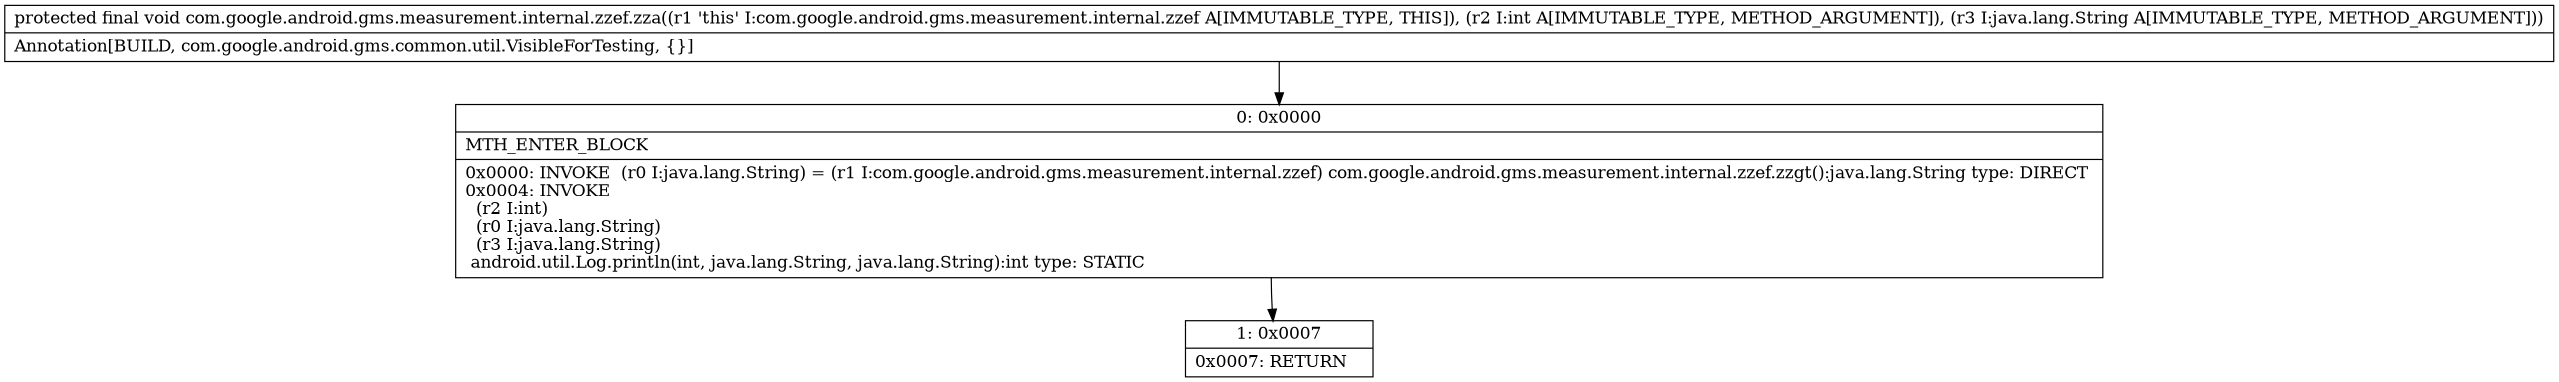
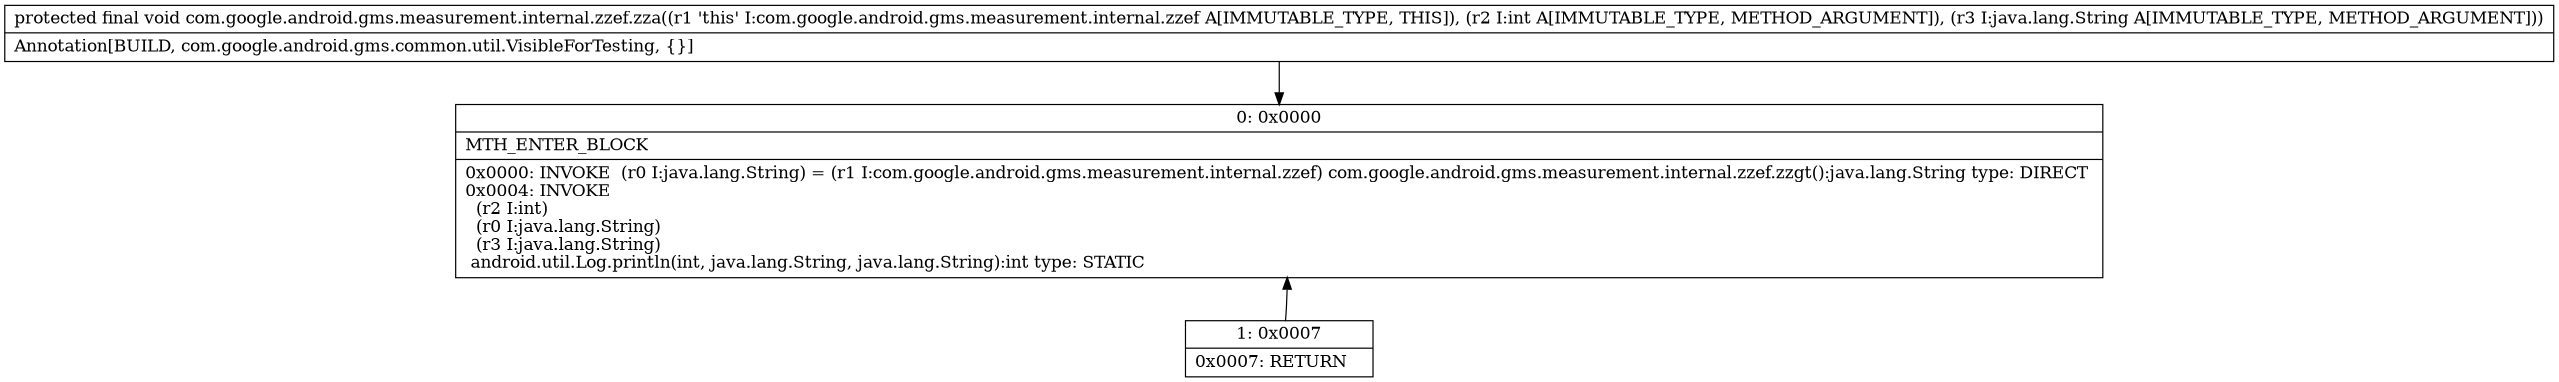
edge "0: 0x0000" -> "1: 0x0007": reversed
